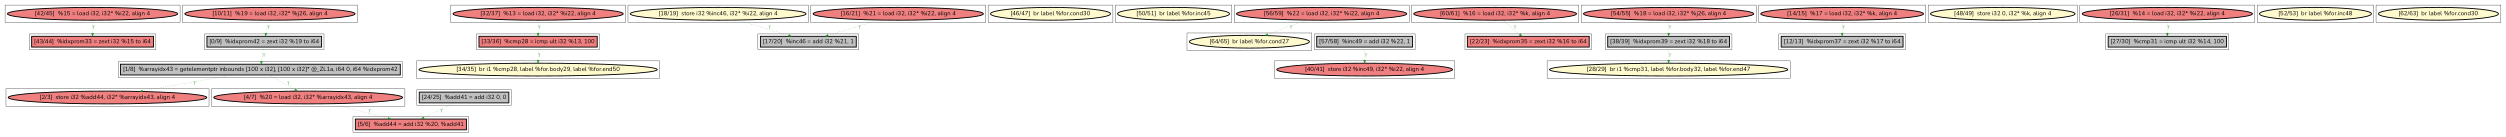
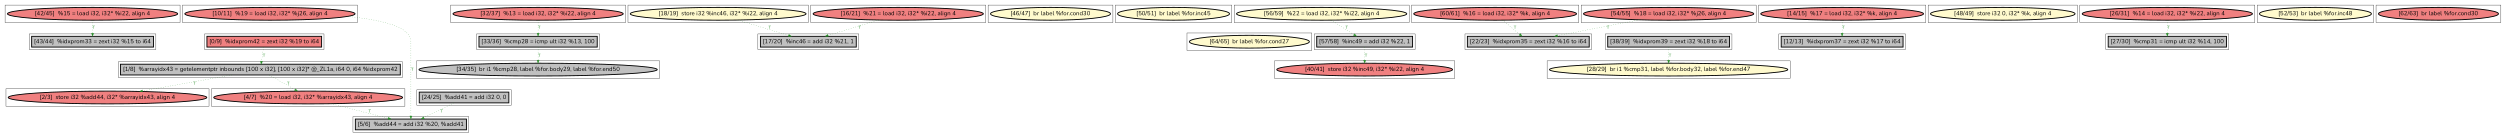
node "[56/59]  %22 = load i32, i32* %i22, align 4": fillcolor lightcoral -> lemonchiffon
node "[62/63]  br label %for.cond30": fillcolor lemonchiffon -> lightcoral
edge "[10/11]  %19 = load i32, i32* %j26, align 4" -> "[0/9]  %idxprom42 = zext i32 %19 to i64": now "[10/11]  %19 = load i32, i32* %j26, align 4" -> "[5/6]  %add44 = add i32 %20, %add41"
edge "[56/59]  %22 = load i32, i32* %i22, align 4" -> "[64/65]  br label %for.cond27": now "[56/59]  %22 = load i32, i32* %i22, align 4" -> "[57/58]  %inc49 = add i32 %22, 1"
edge "[54/55]  %18 = load i32, i32* %j26, align 4" -> "[38/39]  %idxprom39 = zext i32 %18 to i64": now "[54/55]  %18 = load i32, i32* %j26, align 4" -> "[22/23]  %idxprom35 = zext i32 %16 to i64"
node "[43/44]  %idxprom33 = zext i32 %15 to i64": fillcolor lightcoral -> grey
node "[0/9]  %idxprom42 = zext i32 %19 to i64": fillcolor grey -> lightcoral
node "[33/36]  %cmp28 = icmp ult i32 %13, 100": fillcolor lightcoral -> grey
node "[22/23]  %idxprom35 = zext i32 %16 to i64": fillcolor lightcoral -> grey
node "[34/35]  br i1 %cmp28, label %for.body29, label %for.end50": fillcolor lemonchiffon -> grey
node "[5/6]  %add44 = add i32 %20, %add41": fillcolor lightcoral -> grey
